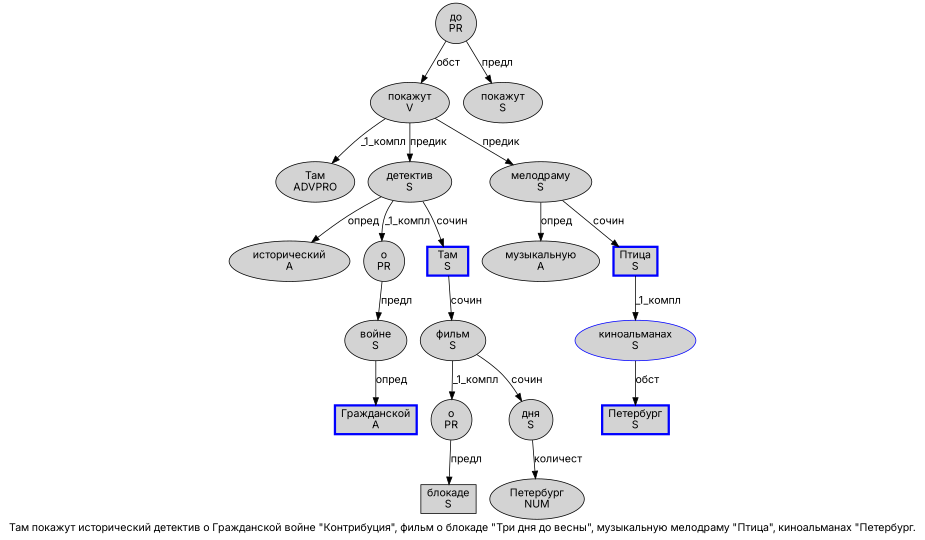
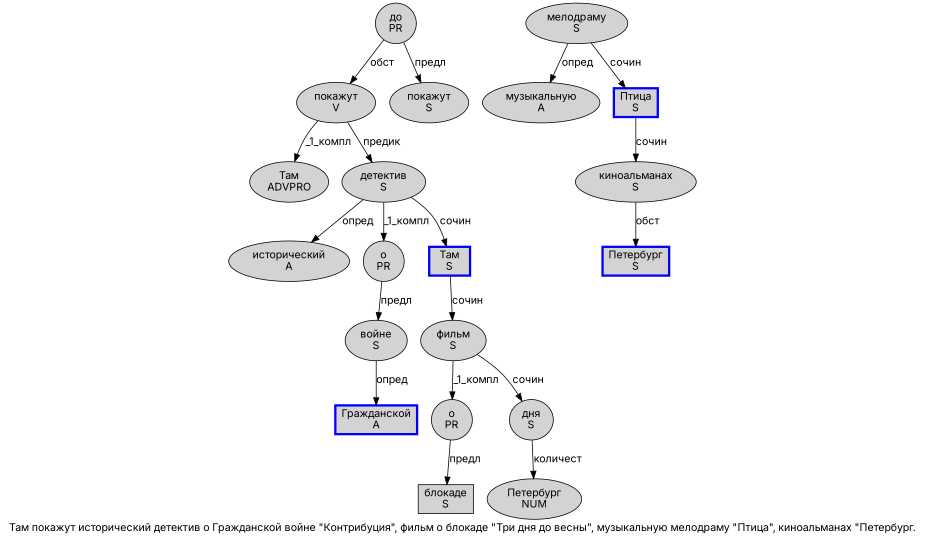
edge "покажут V" -> "мелодраму S": removed, label "предик"
edge "Птица S" -> "киноальманах S": label "_1_компл" -> "сочин"
node "киноальманах S": color blue -> black
